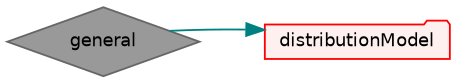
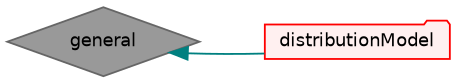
edge "general" -> "distributionModel": reversed
